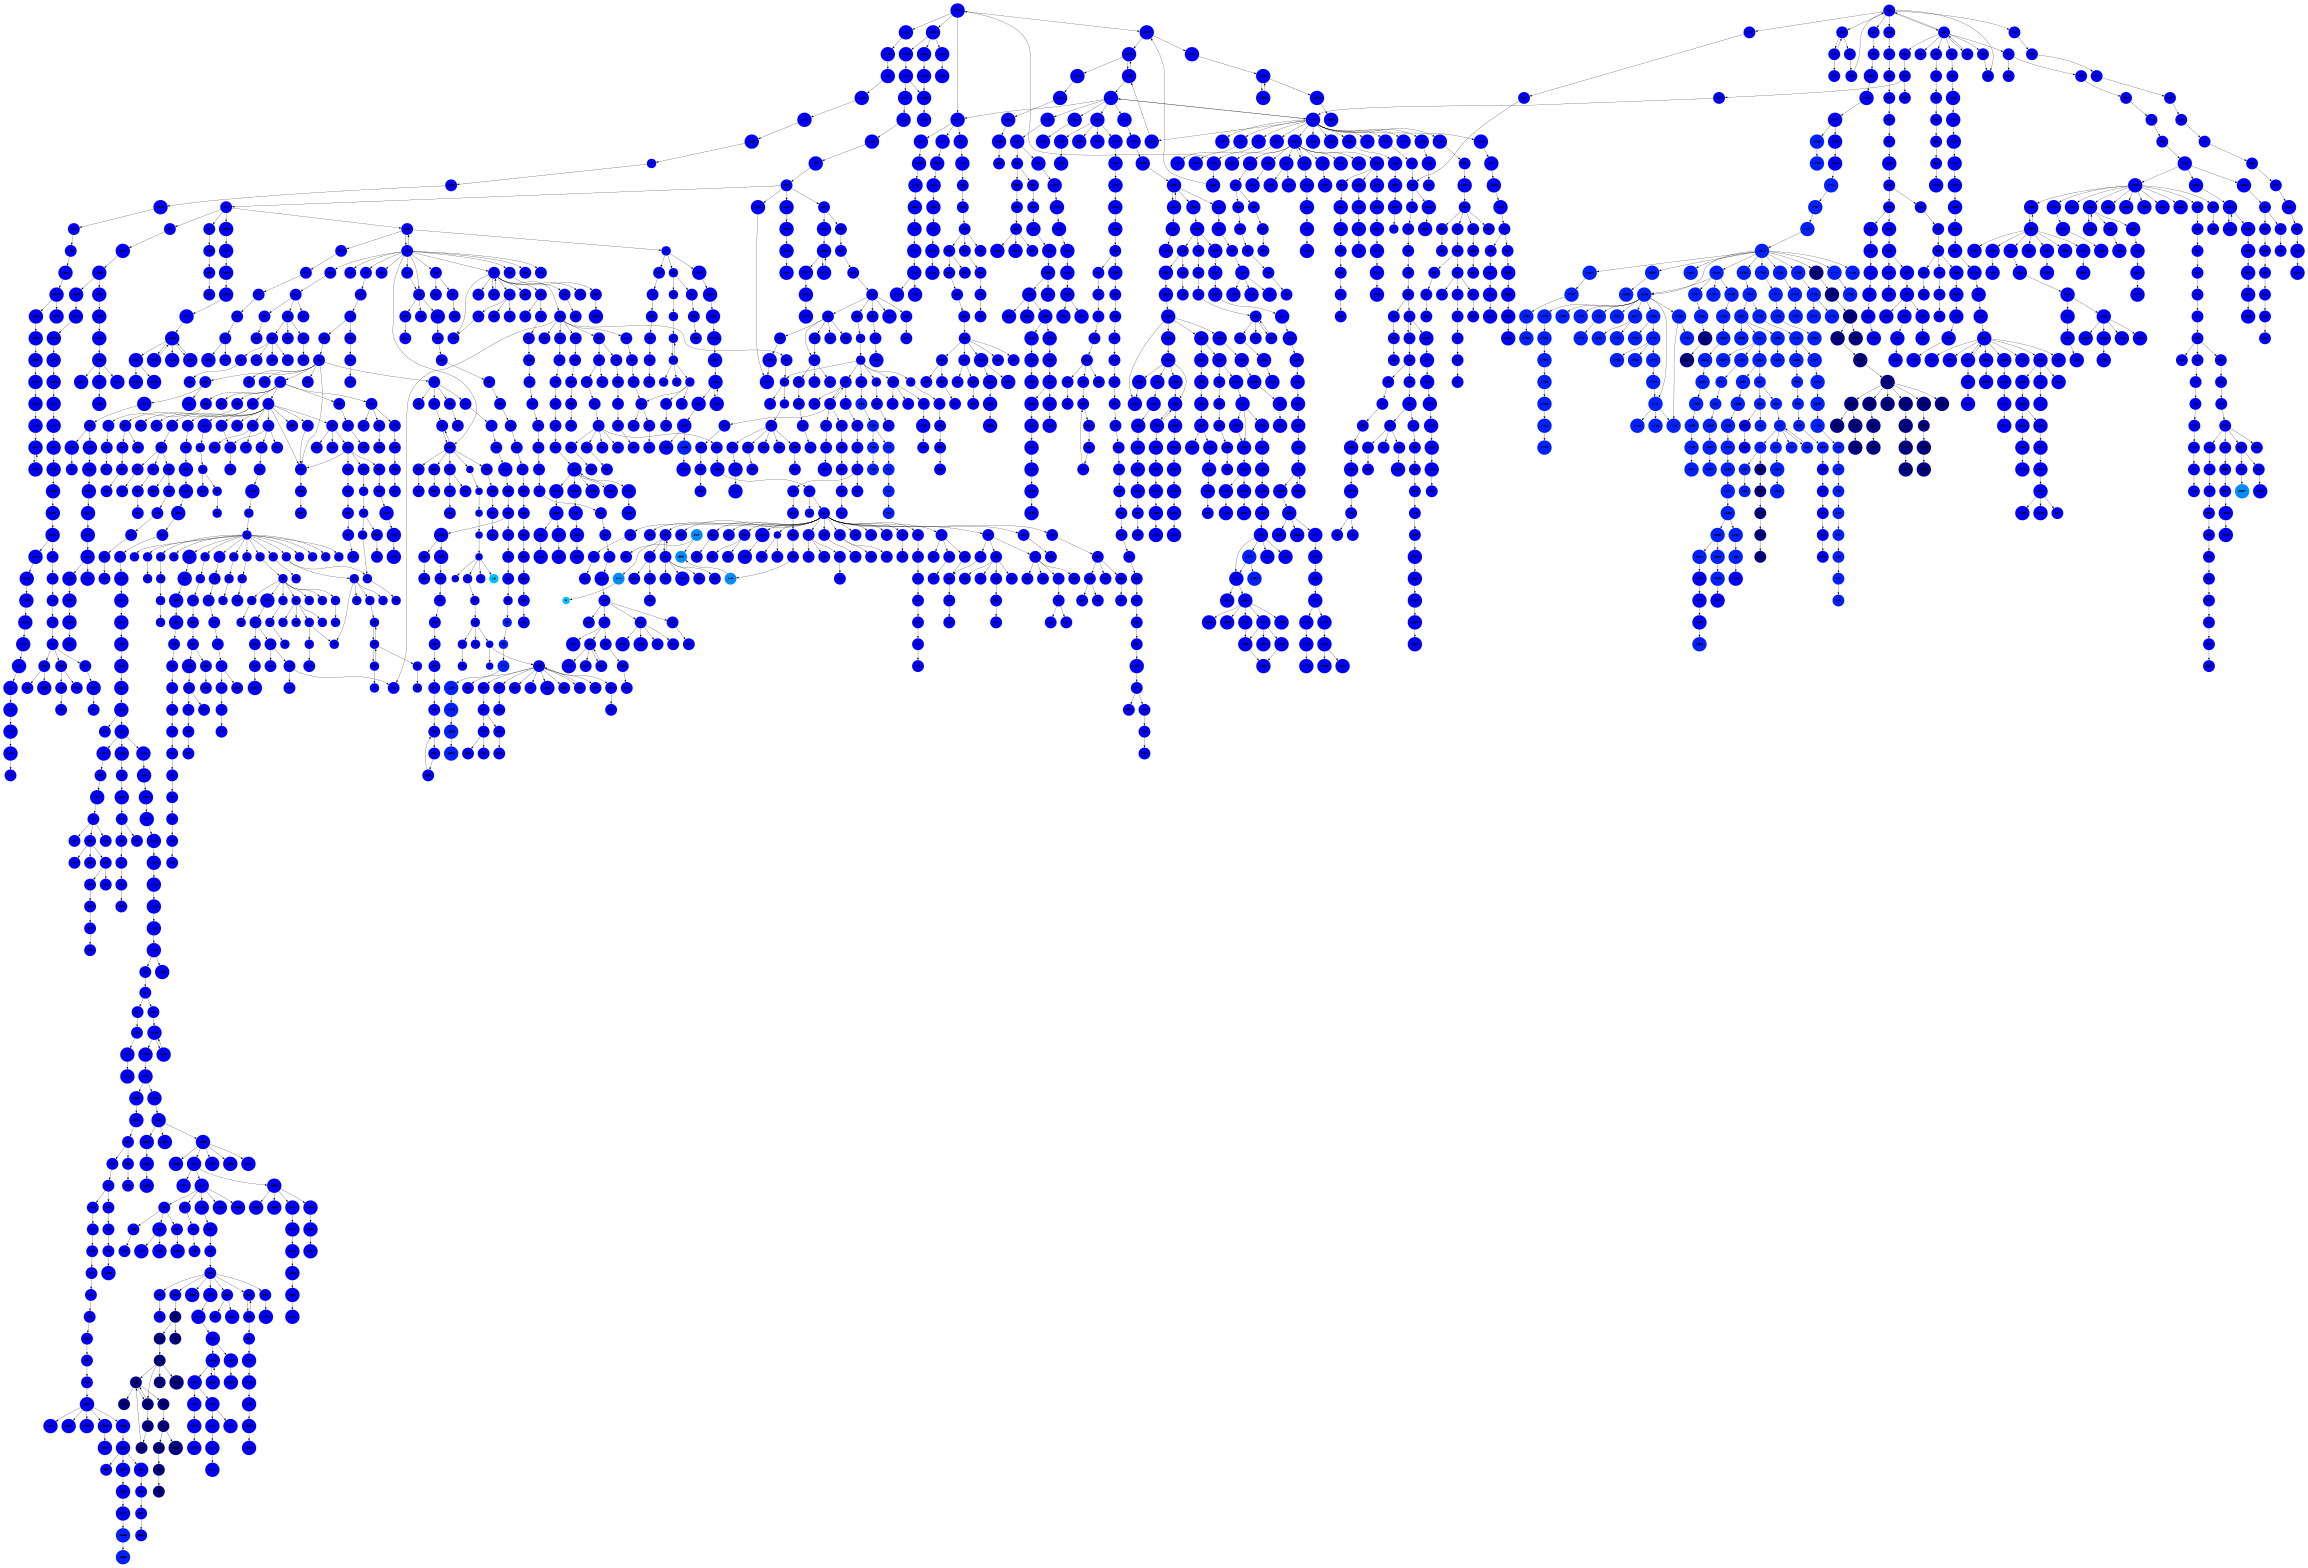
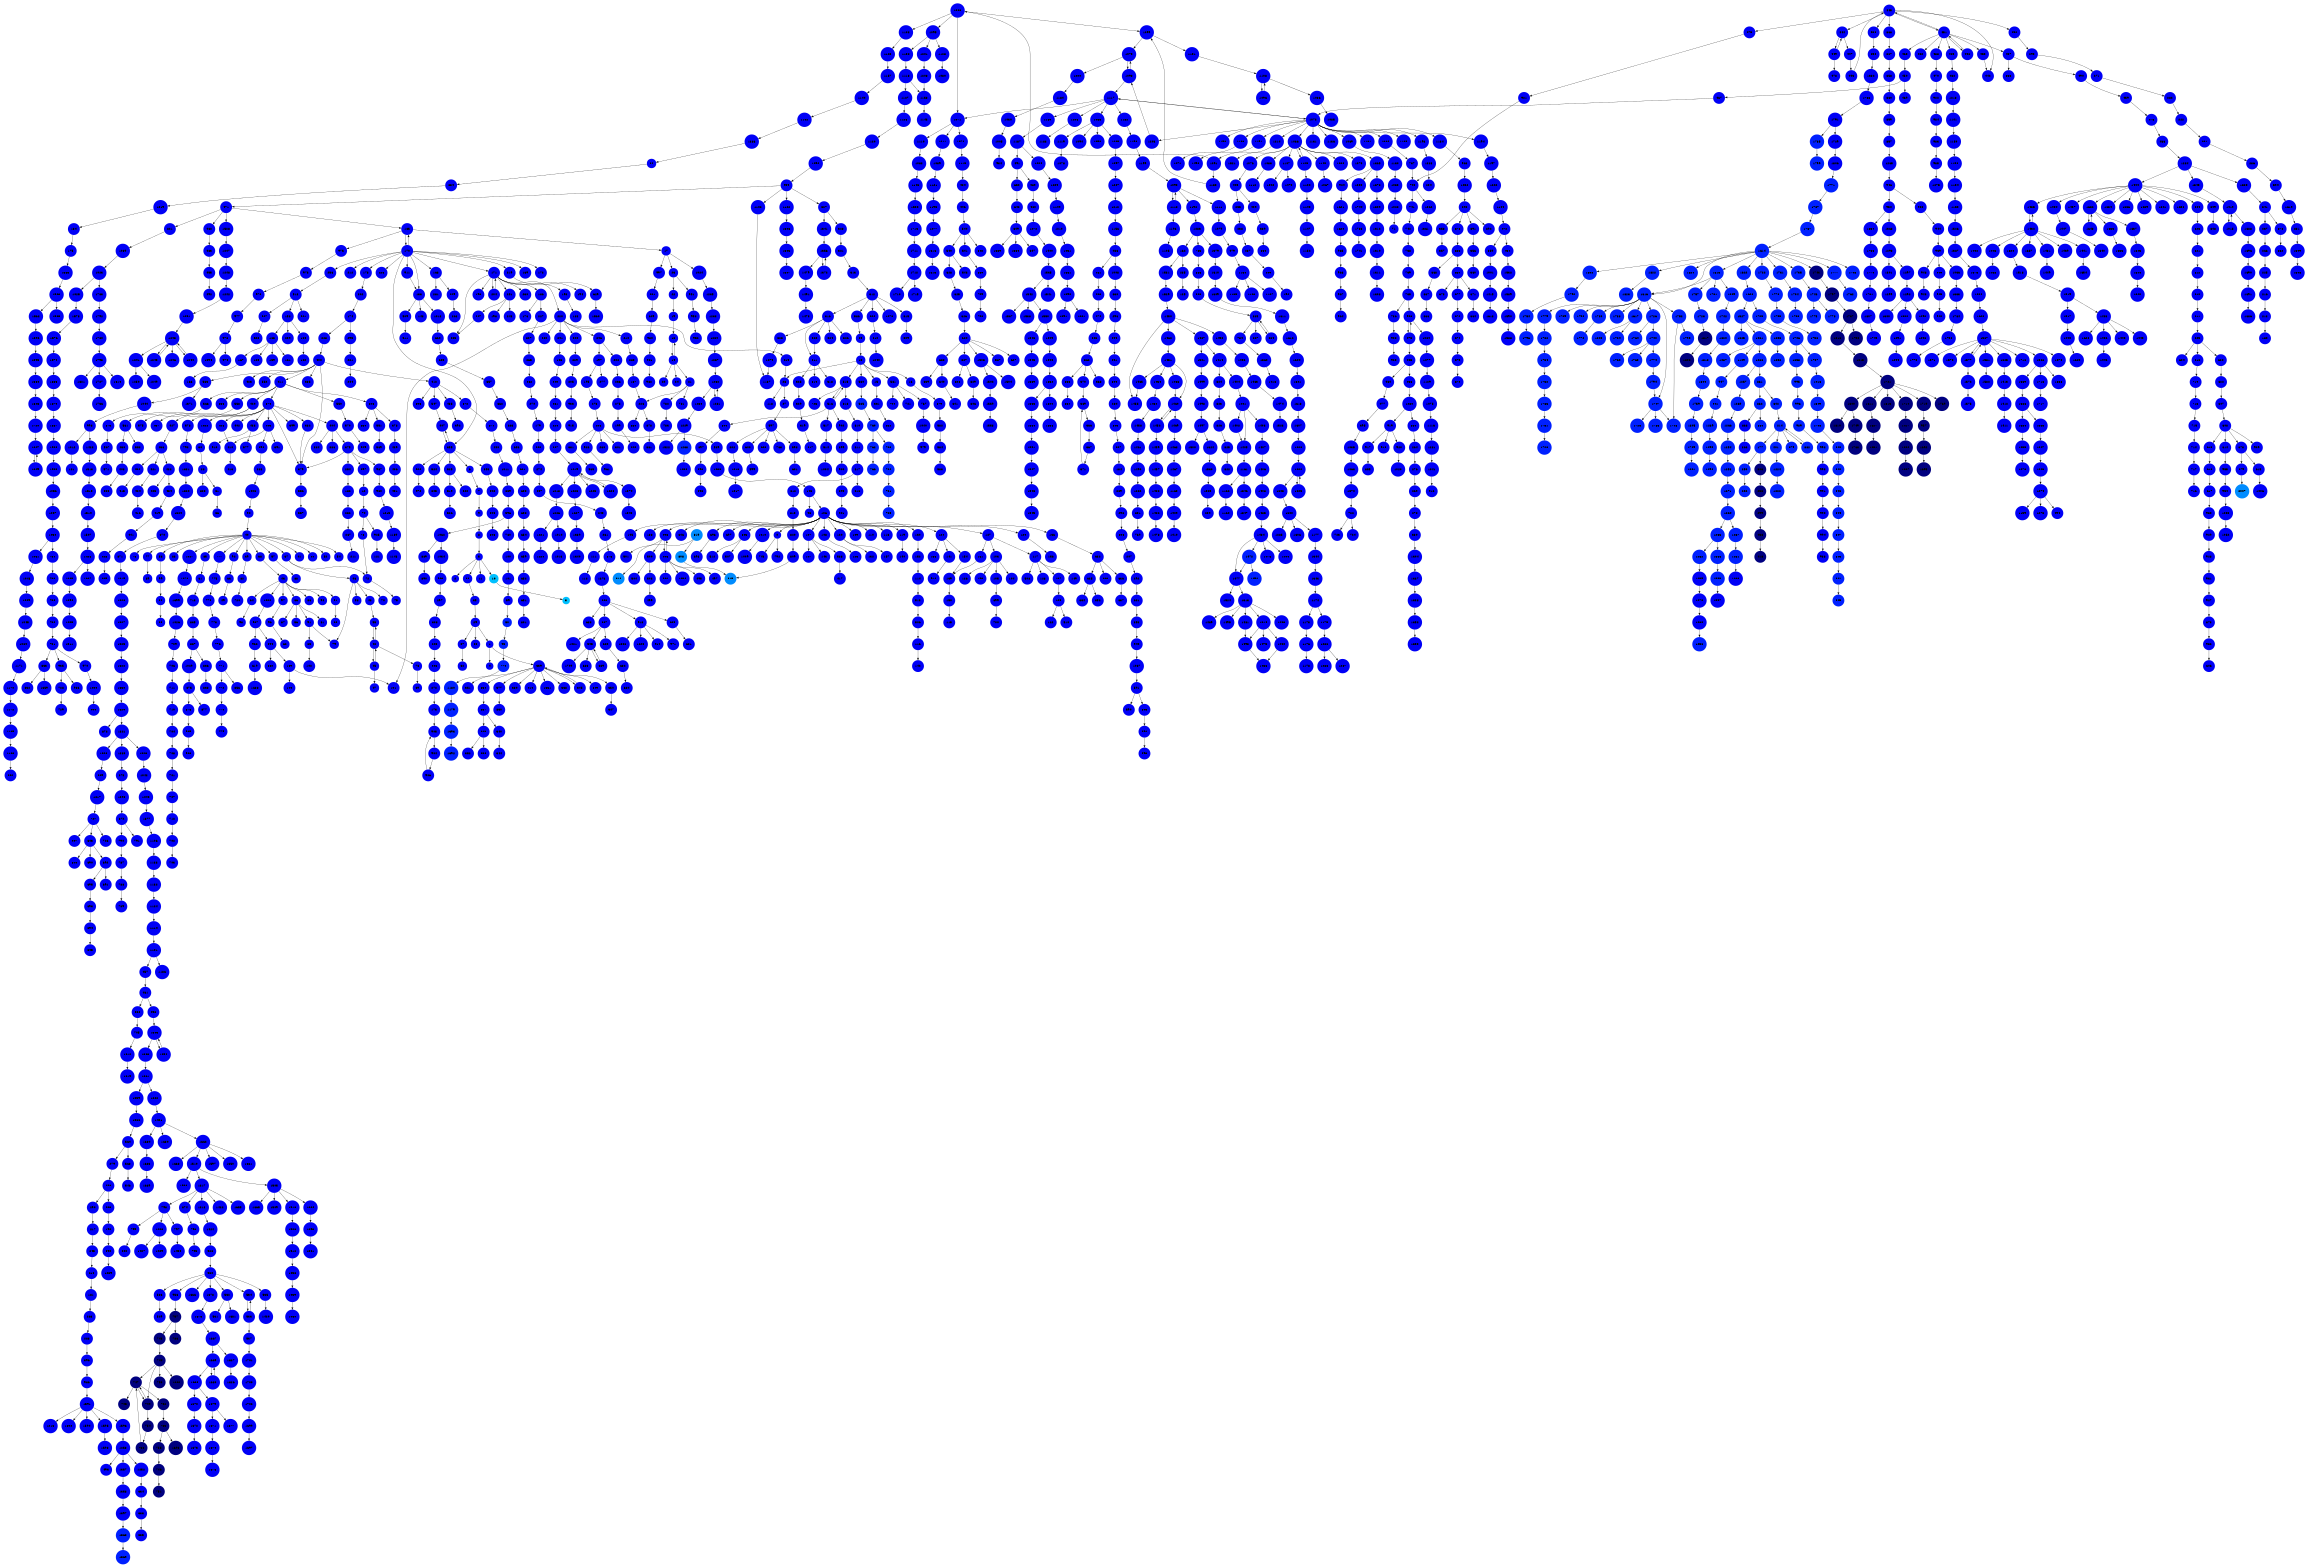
edge "815" -> "808": reversed
edge "814" -> "3": now "10" -> "3"
